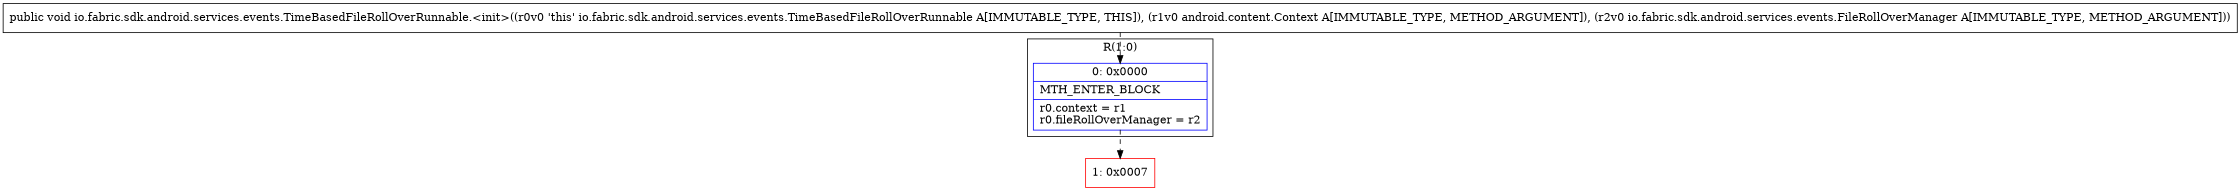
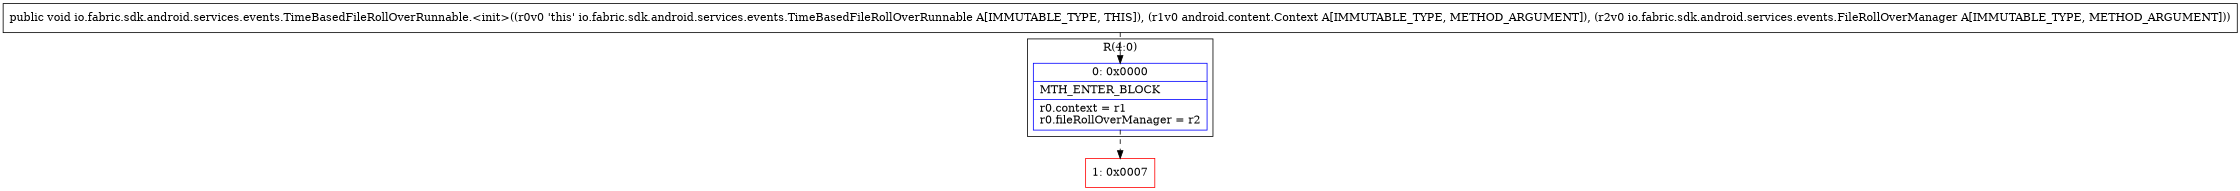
cluster "R(1:0)": label "R(1:0)" -> "R(4:0)"
